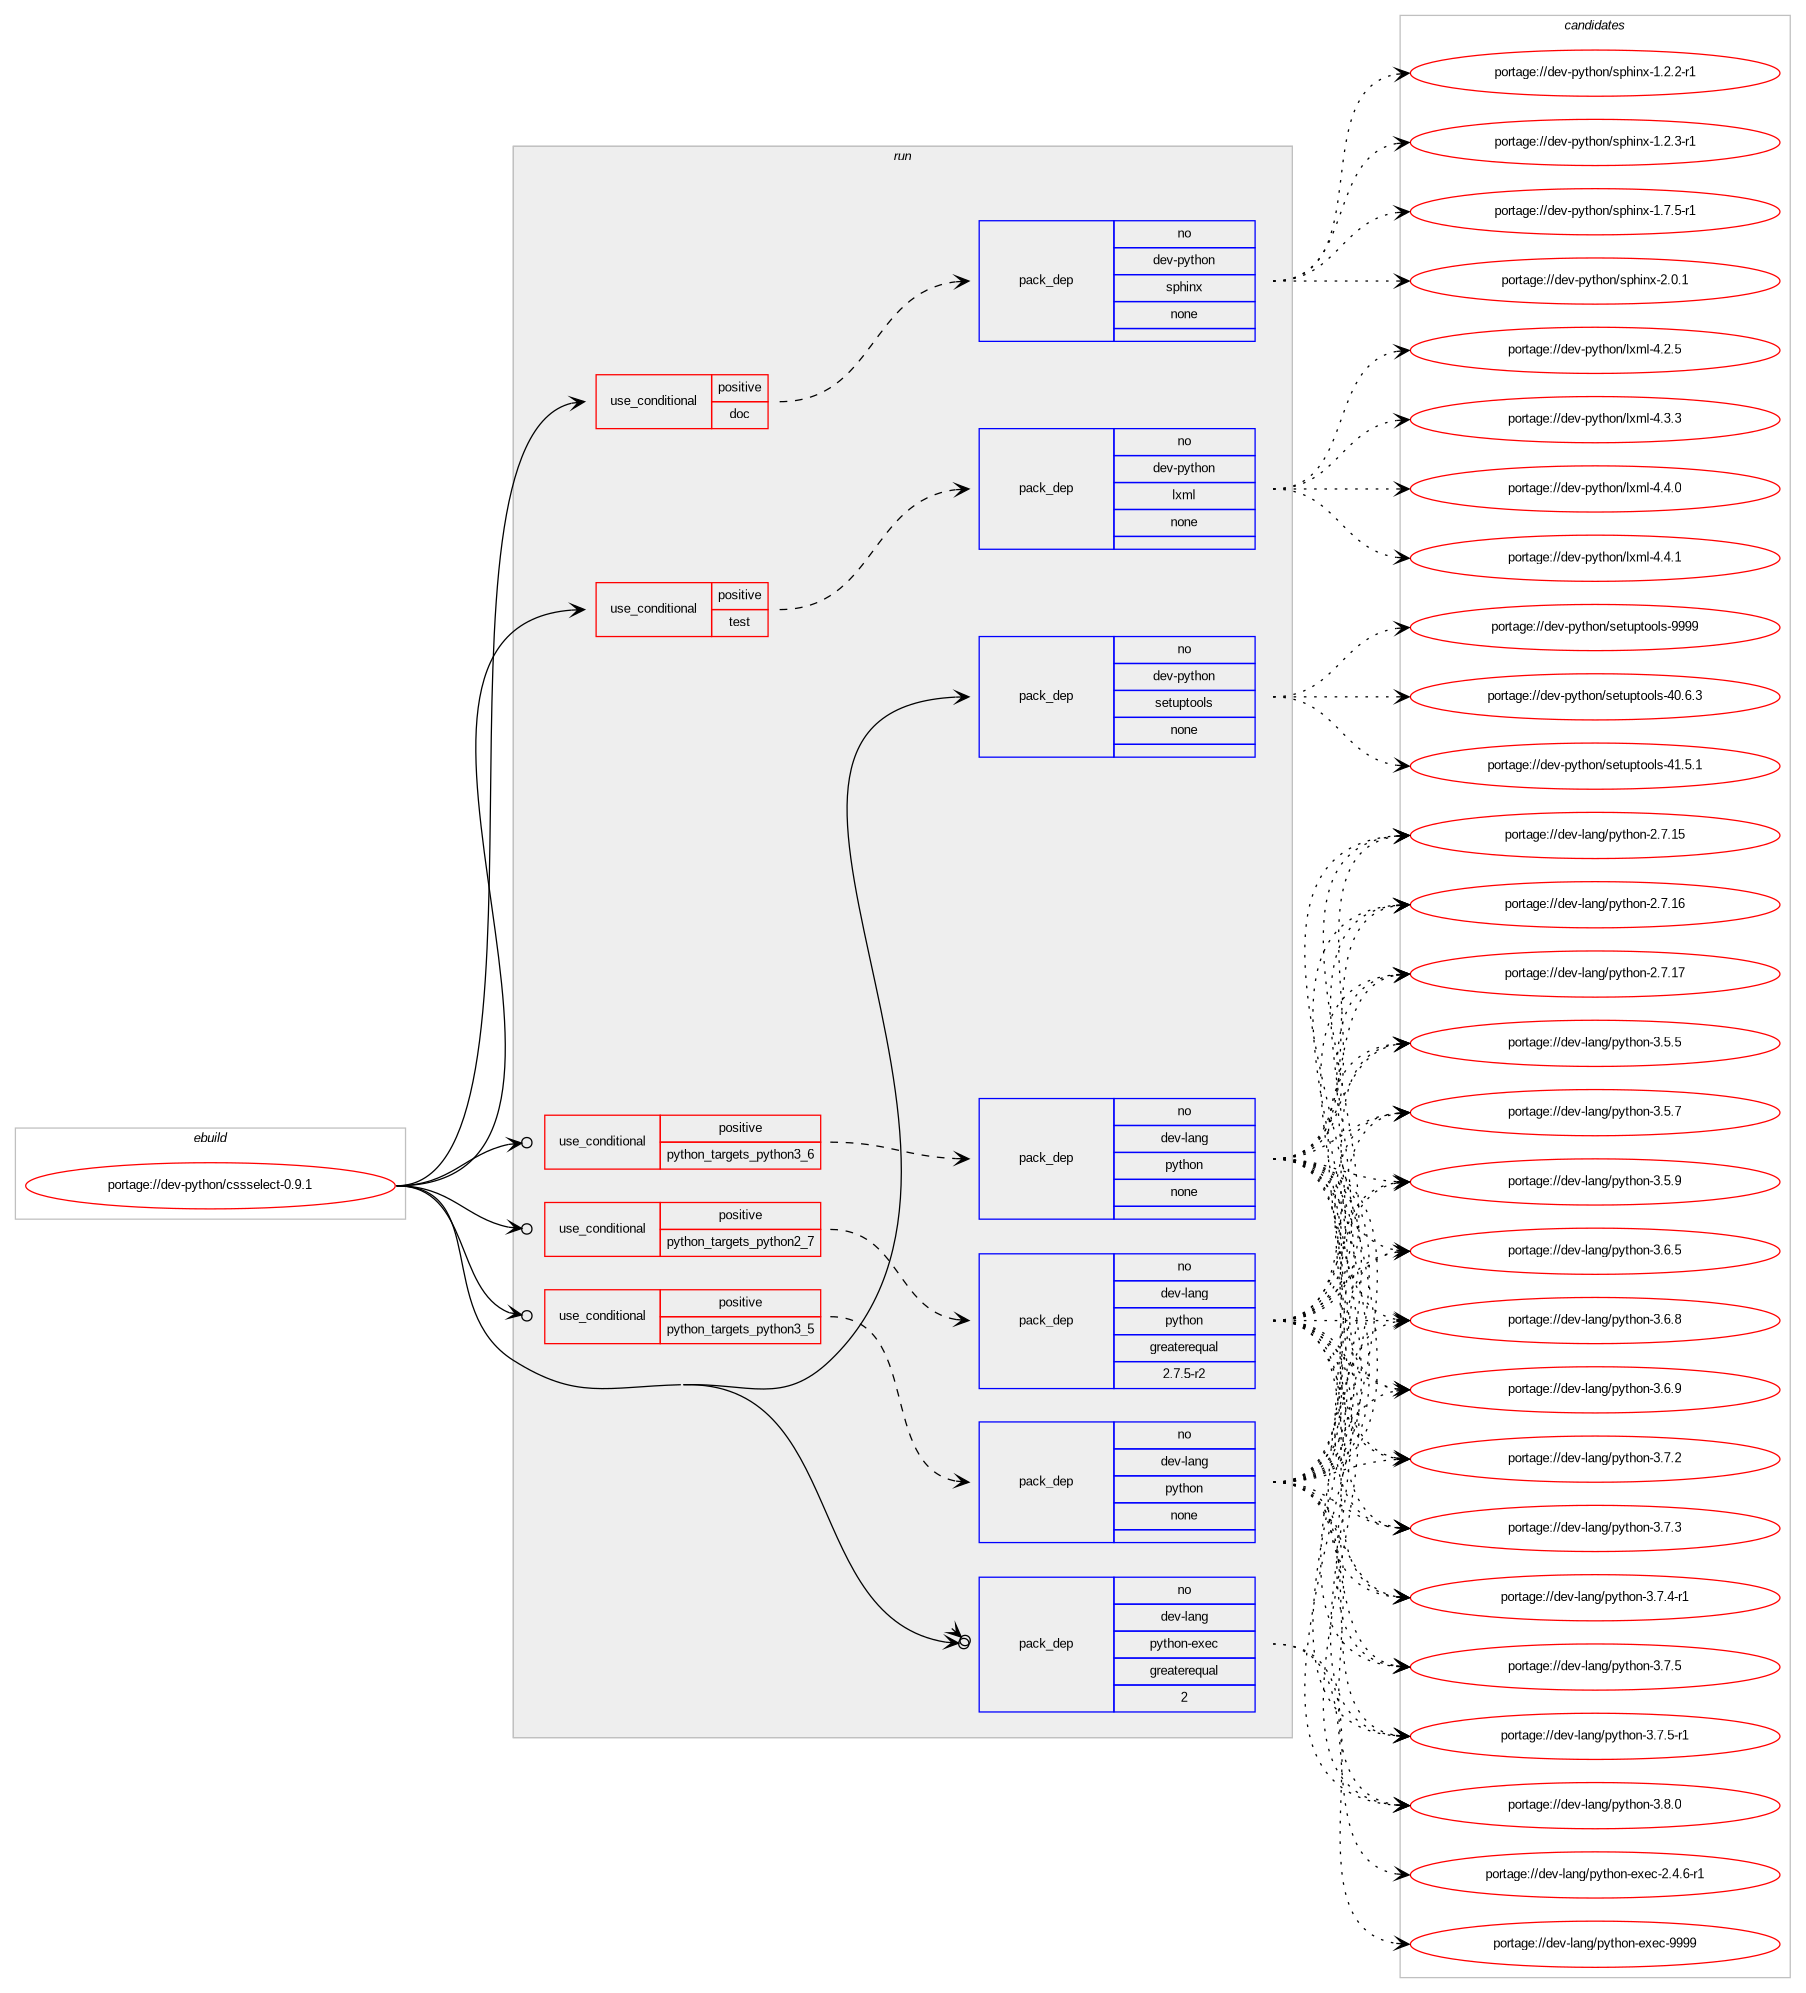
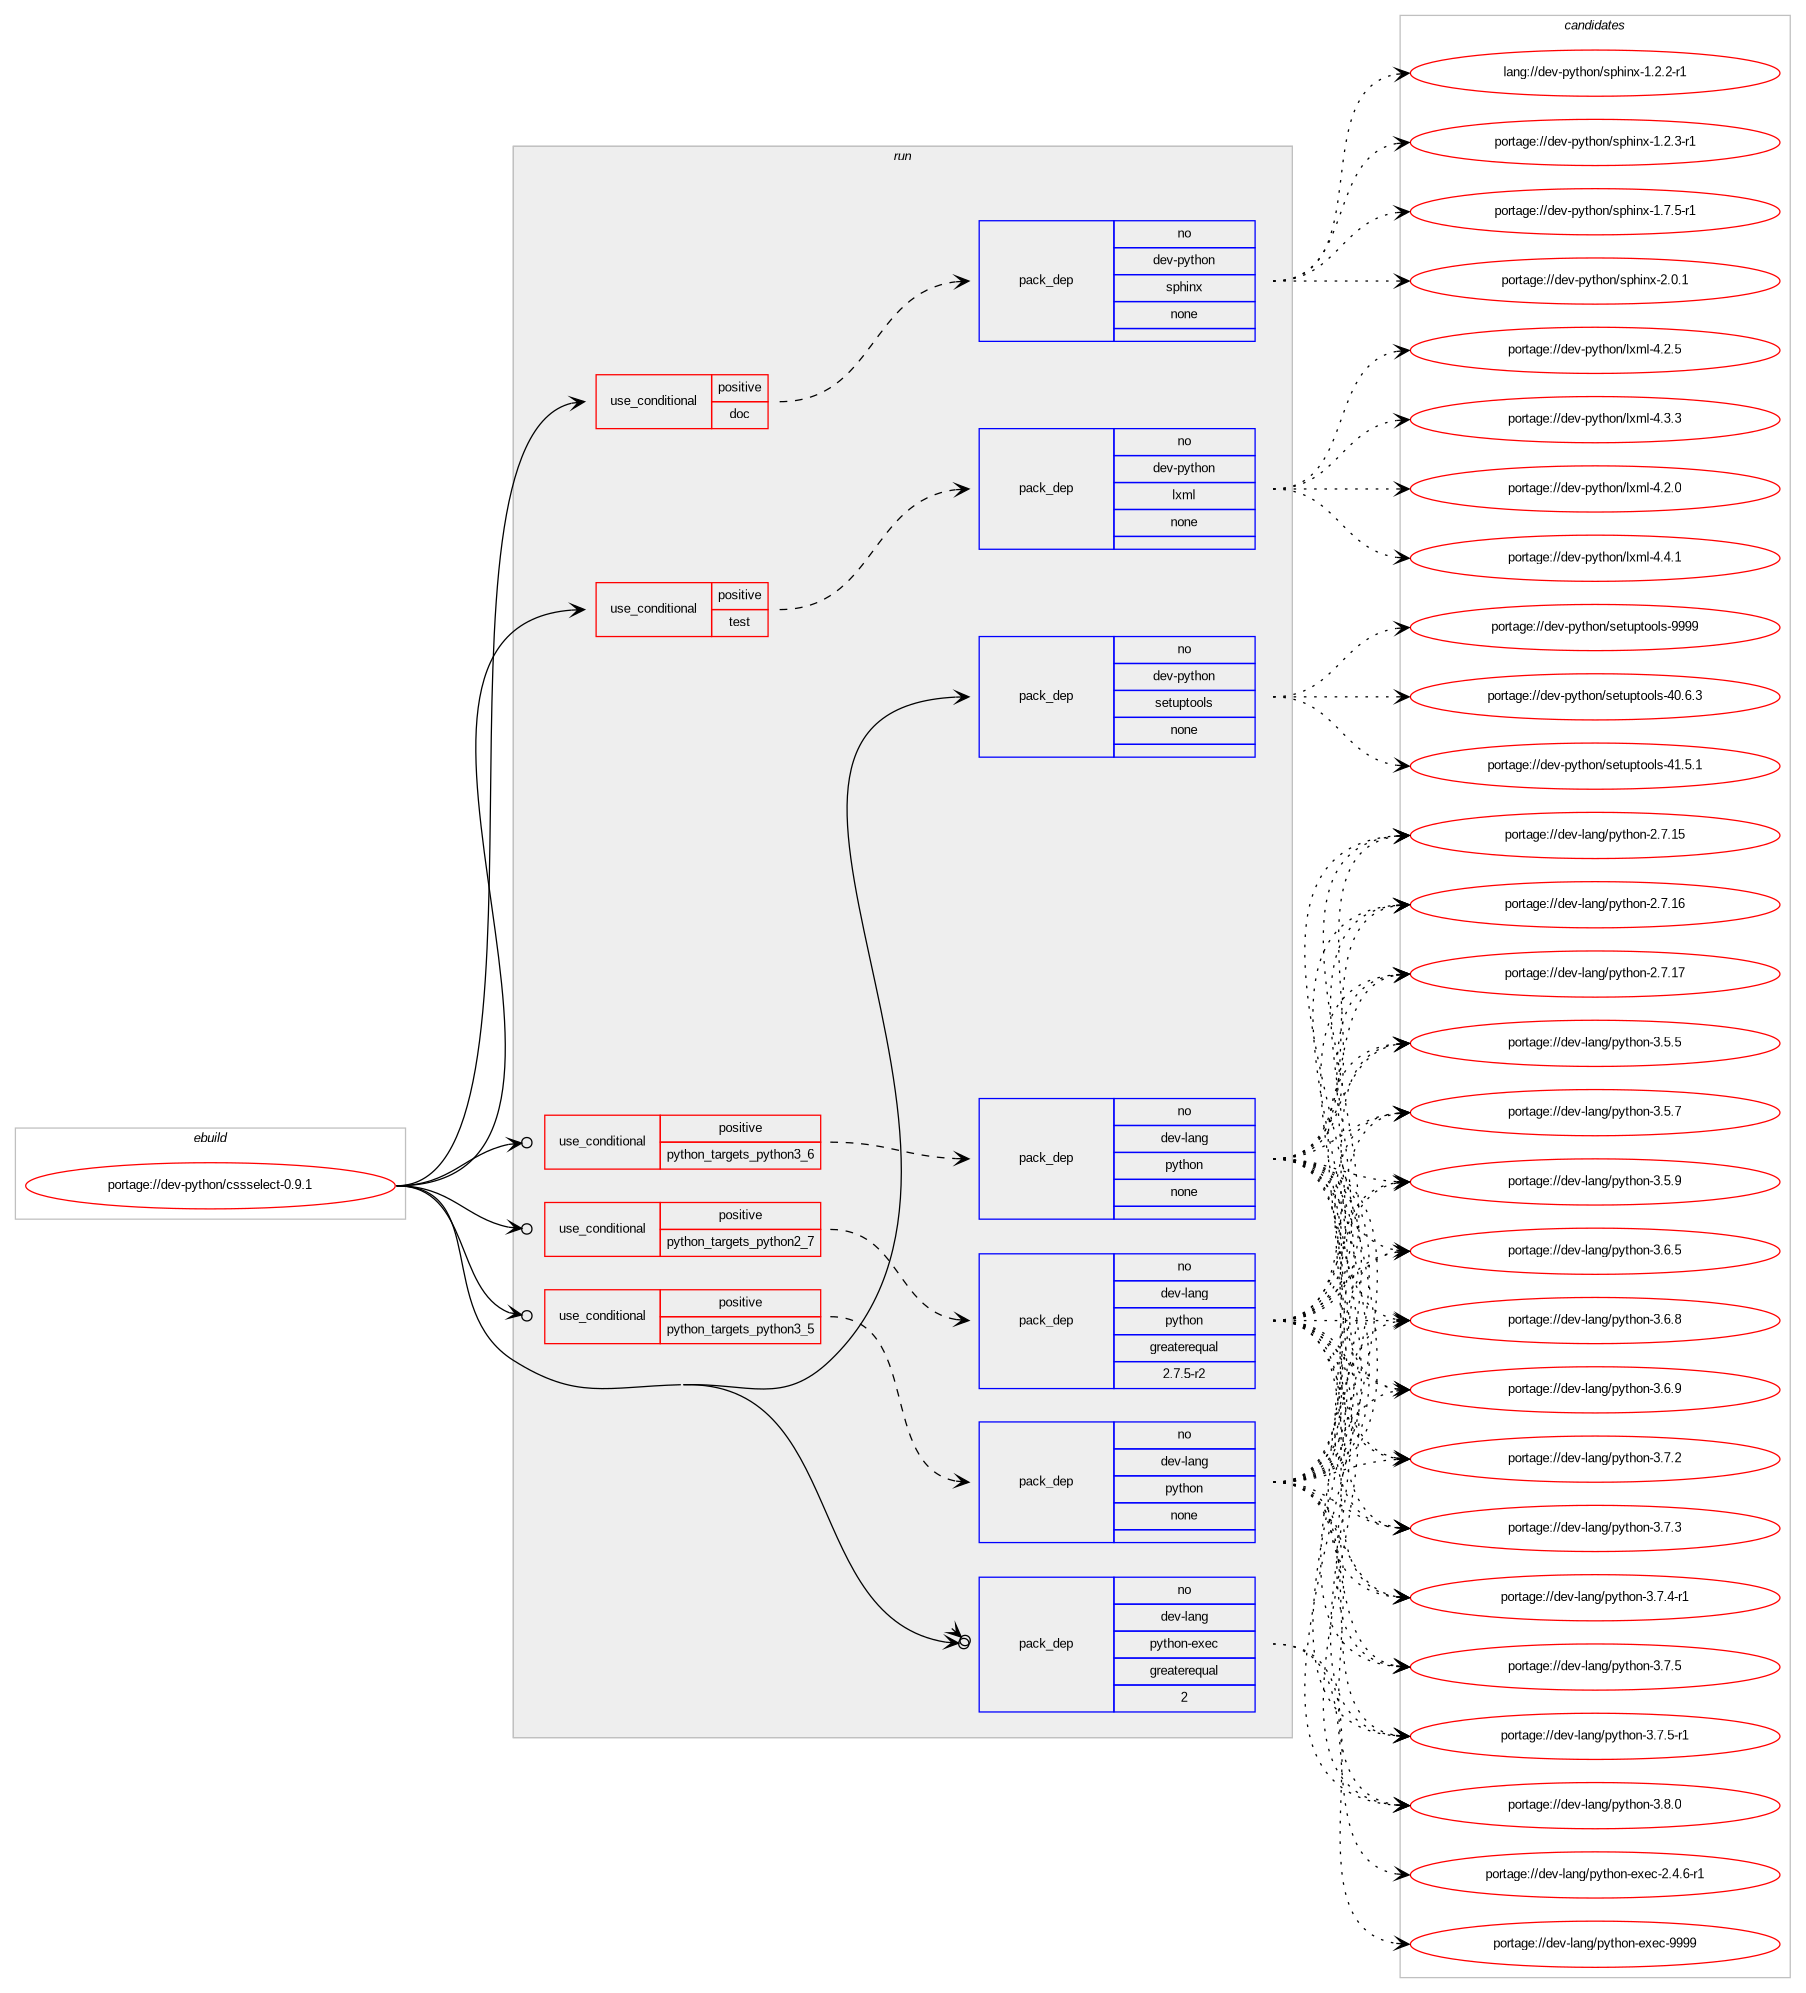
node "portage://dev-python/sphinx-1.2.2-r1": label "portage://dev-python/sphinx-1.2.2-r1" -> "lang://dev-python/sphinx-1.2.2-r1"
node "portage://dev-python/lxml-4.4.0": label "portage://dev-python/lxml-4.4.0" -> "portage://dev-python/lxml-4.2.0"
